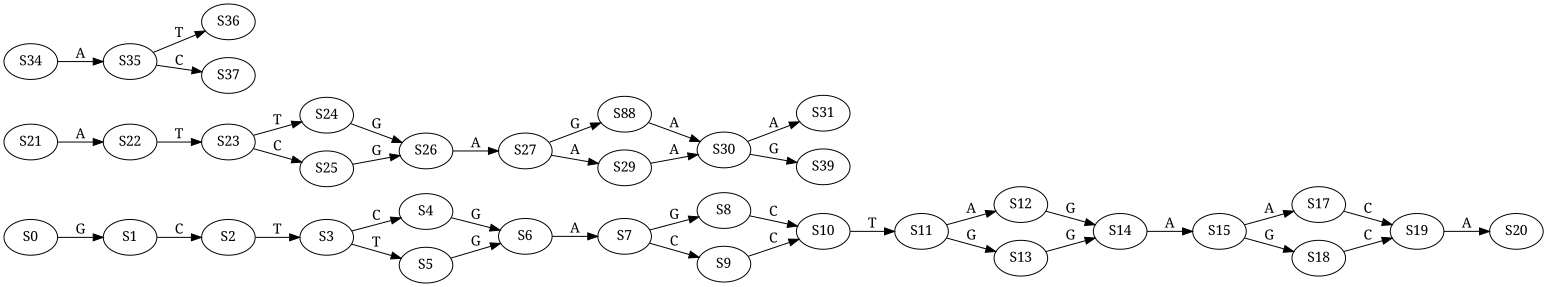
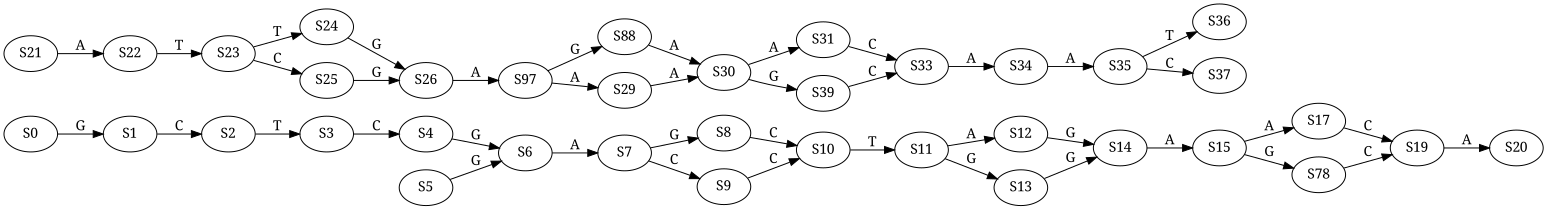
node "S33": added
node "S27": label "S27" -> "S97"
edge "S3" -> "S5": removed, label "T"
node "S18": label "S18" -> "S78"
